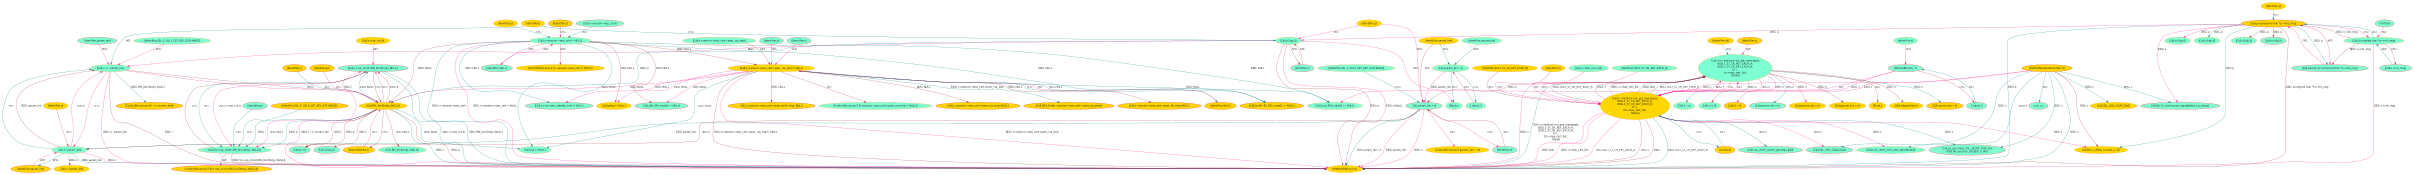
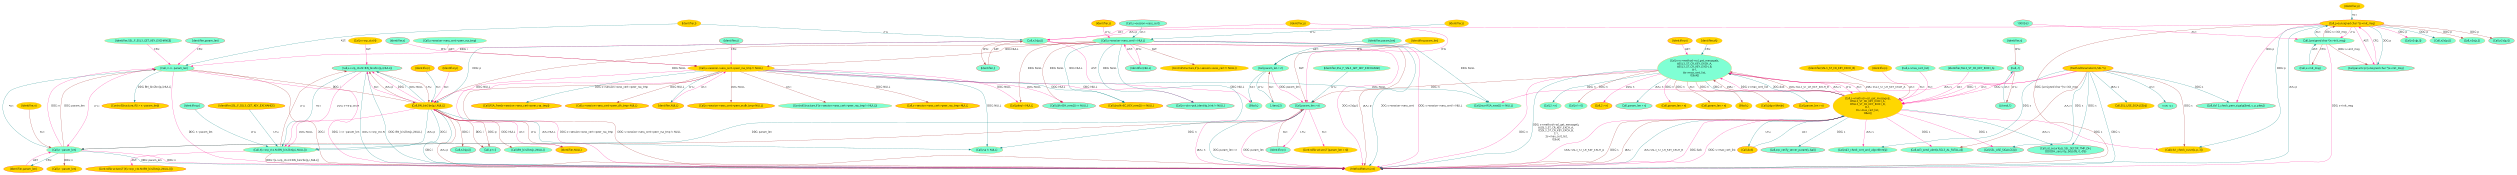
node "(MethodReturn,-1)": label "(MethodReturn,-1)" -> "(Call,-1)"
node "(Call,ssl3_send_alert(s,SSL3_AL_FATAL,al))": added
